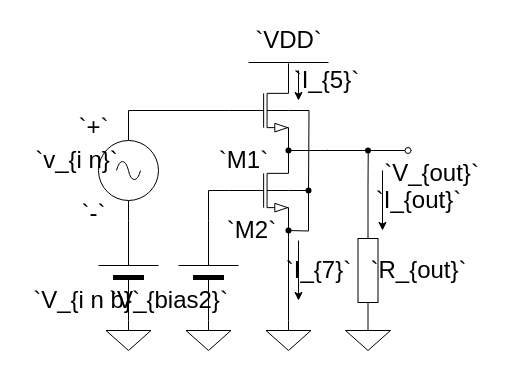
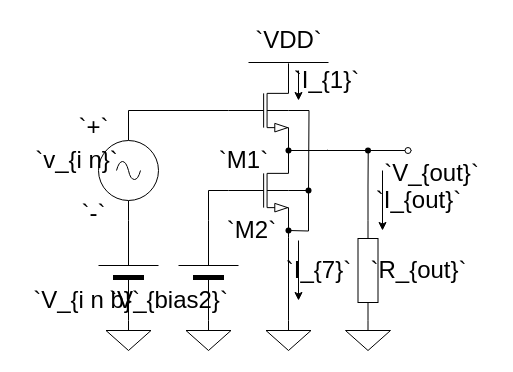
node "`I_{5}`": label "`I_{5}`" -> "`I_{1}`"
